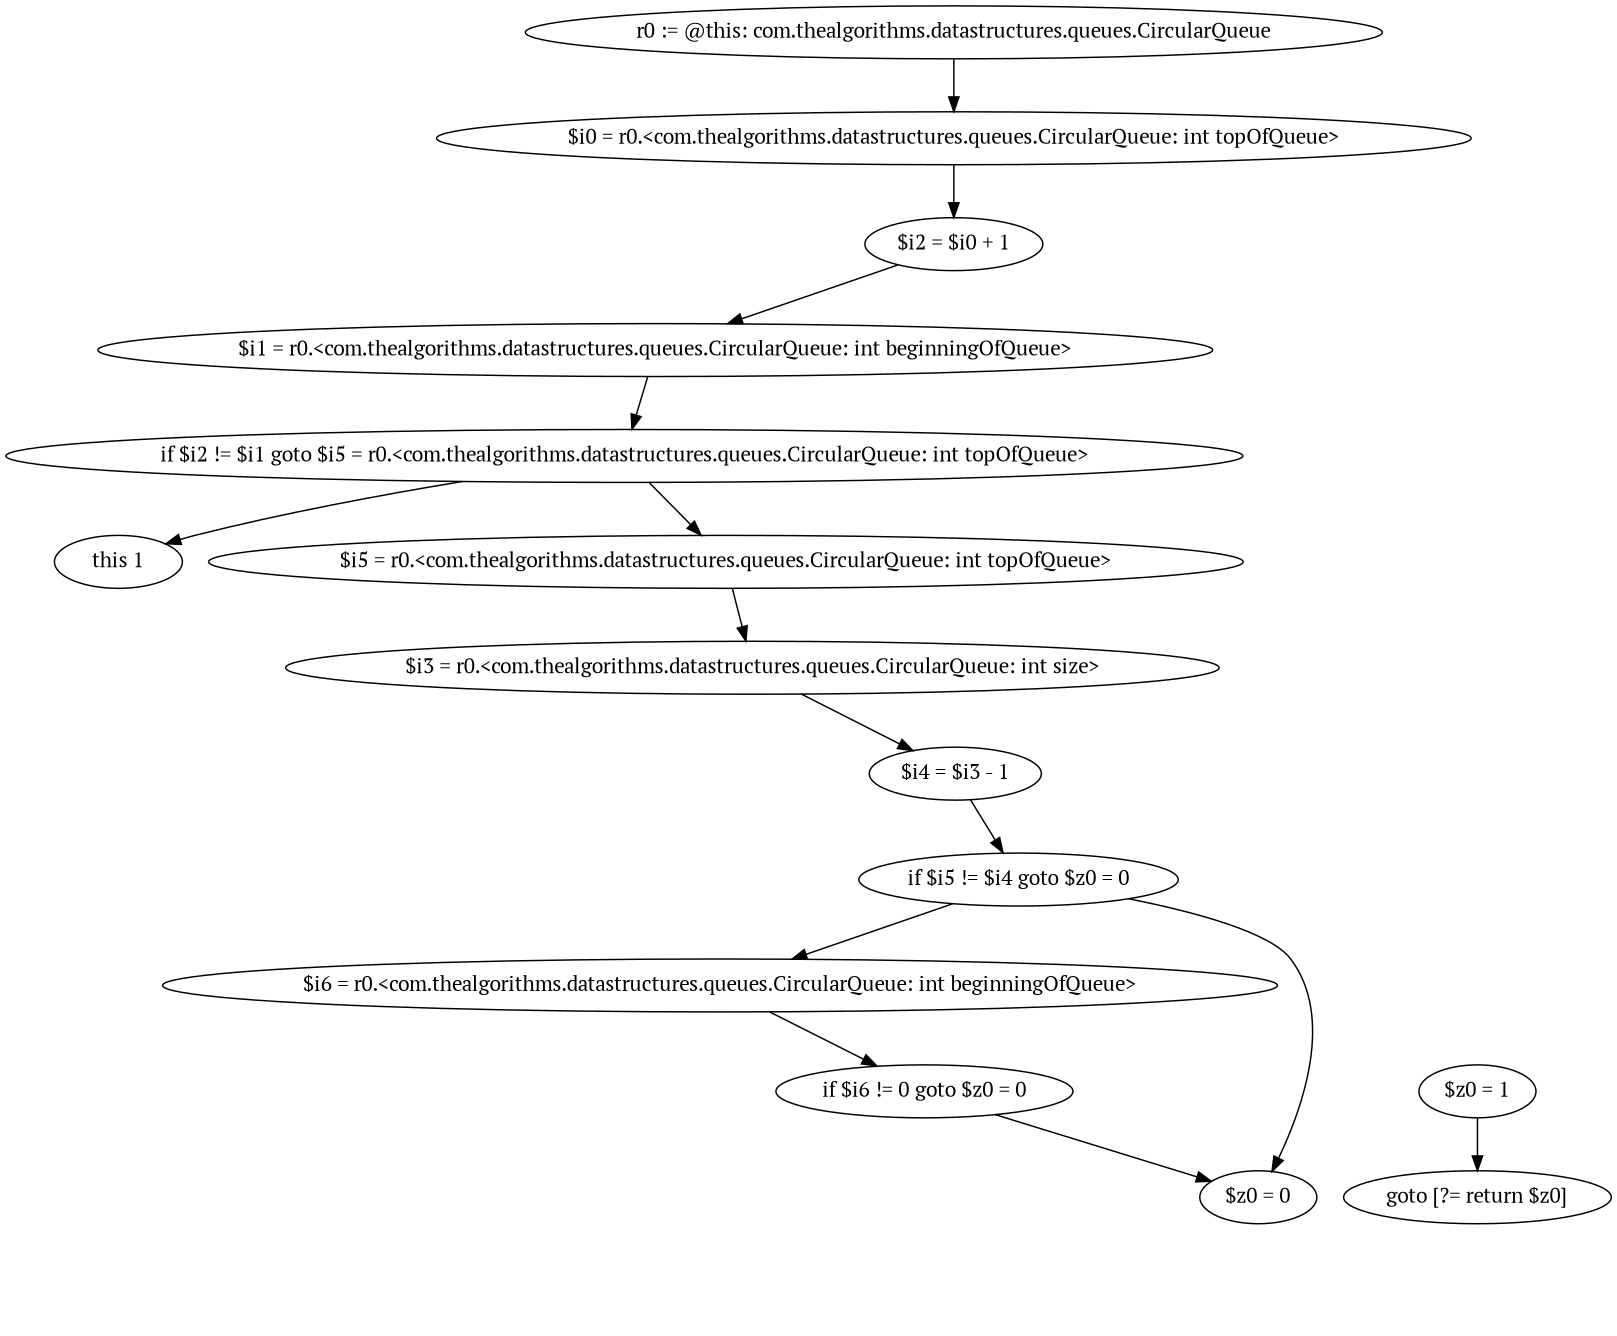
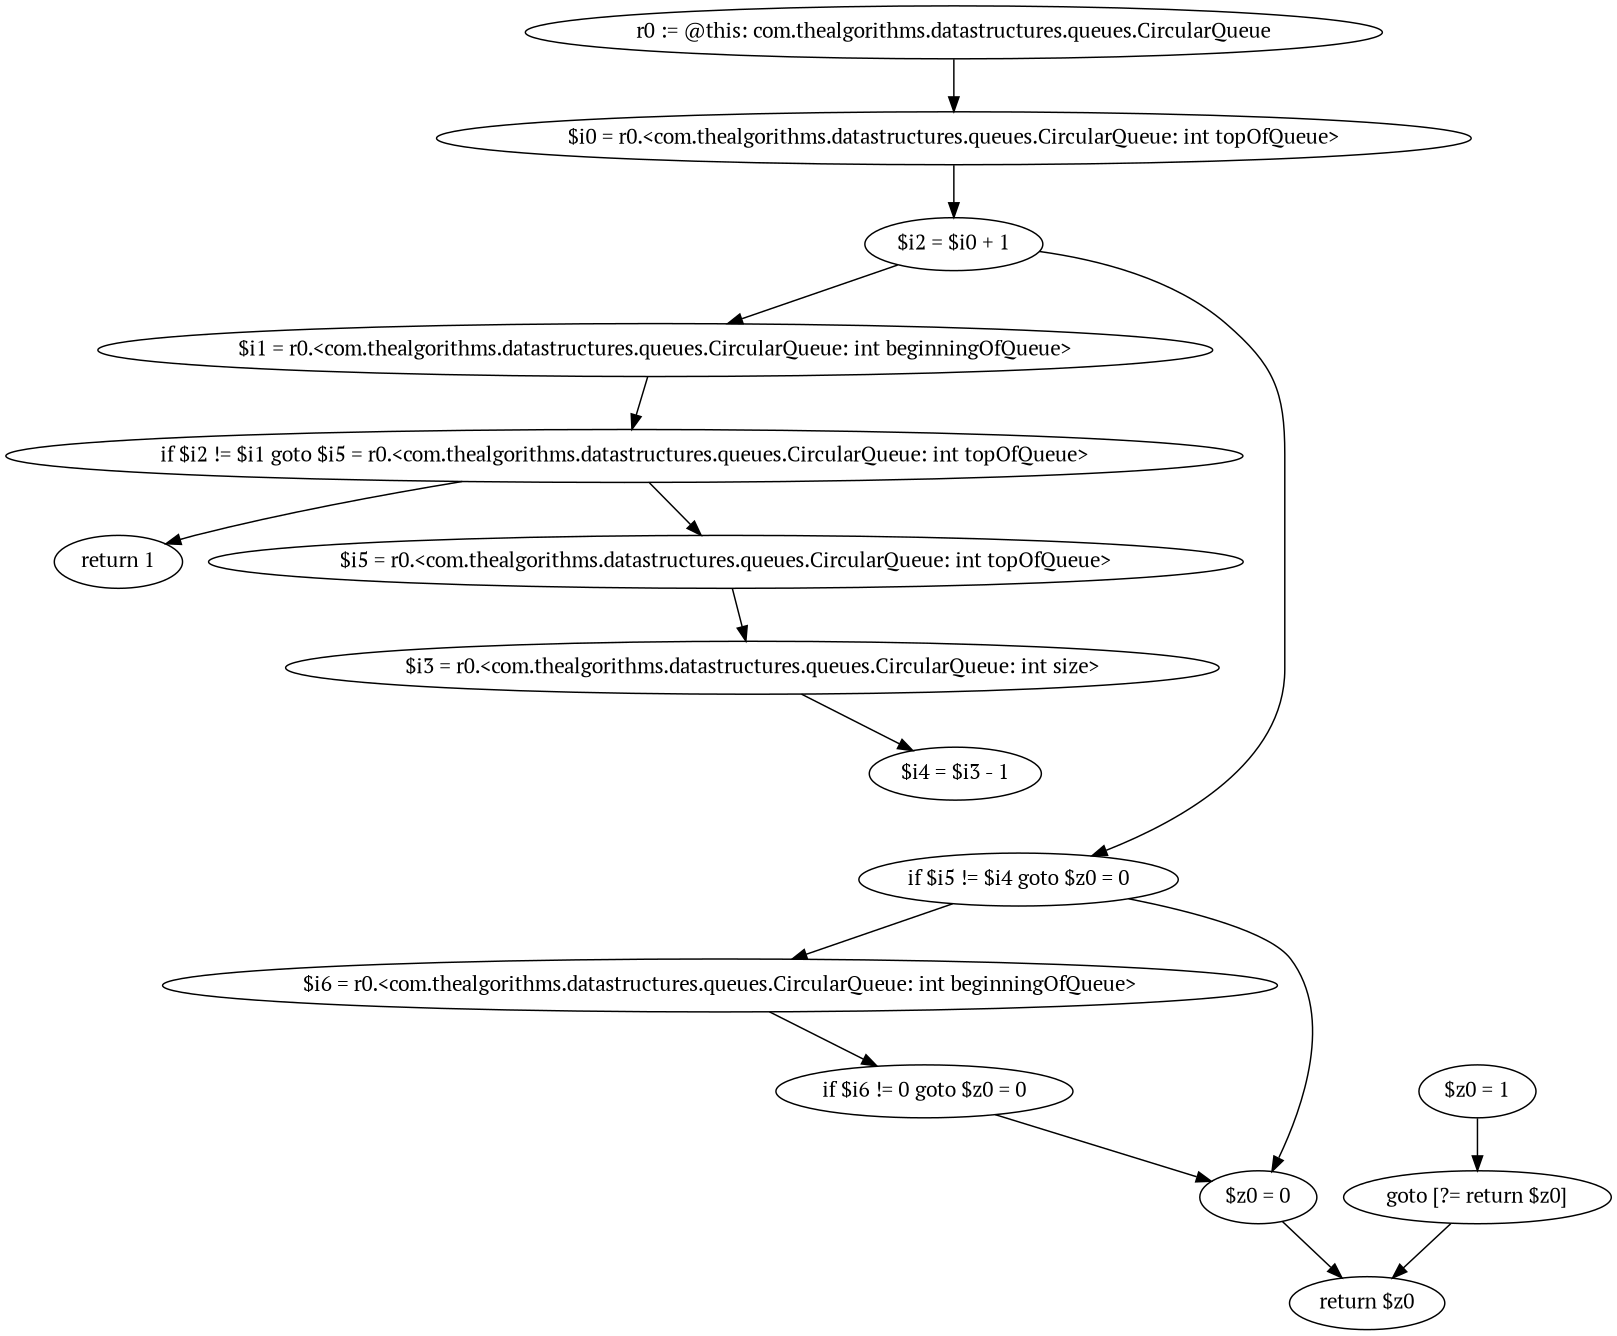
node "this 1": label "this 1" -> "return 1"
edge "$i4 = $i3 - 1" -> "if $i5 != $i4 goto $z0 = 0": now "$i2 = $i0 + 1" -> "if $i5 != $i4 goto $z0 = 0"
node "return $z0": added
